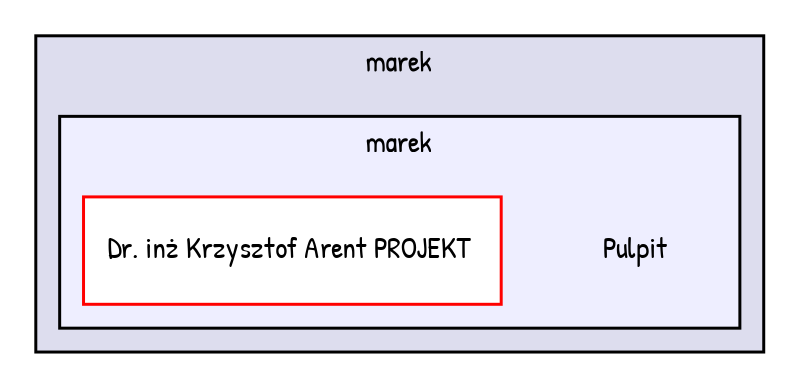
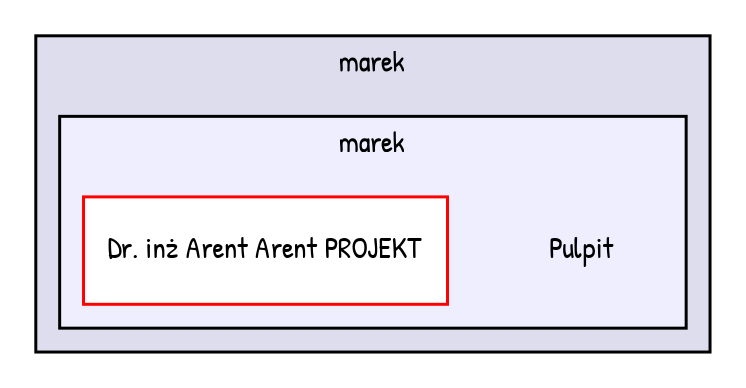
node "Dr. inż Krzysztof Arent PROJEKT": label "Dr. inż Krzysztof Arent PROJEKT" -> "Dr. inż Arent Arent PROJEKT"
